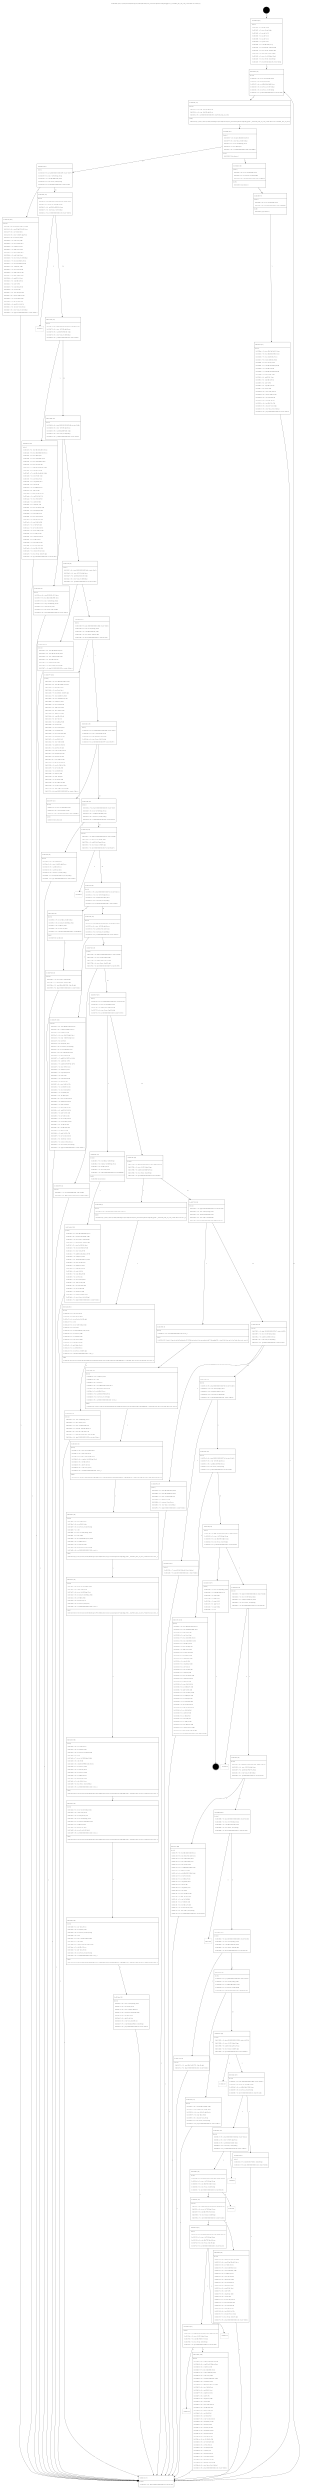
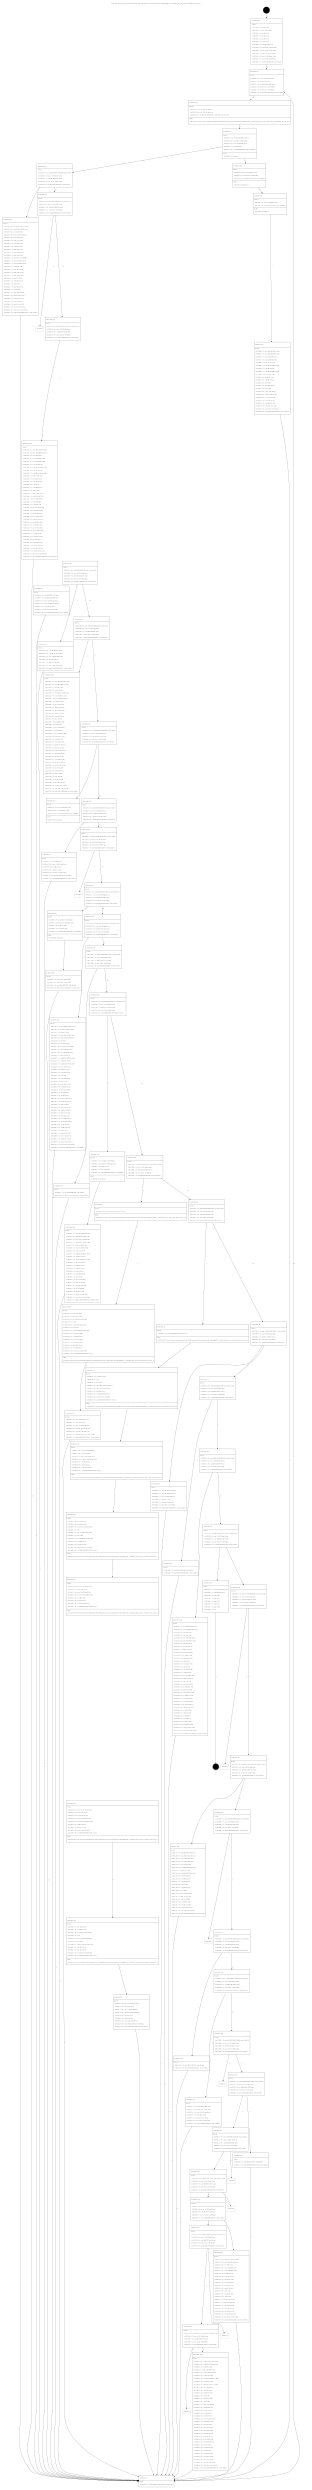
node "0x401686 [25]": removed
node "0x401e30 [58]": removed
